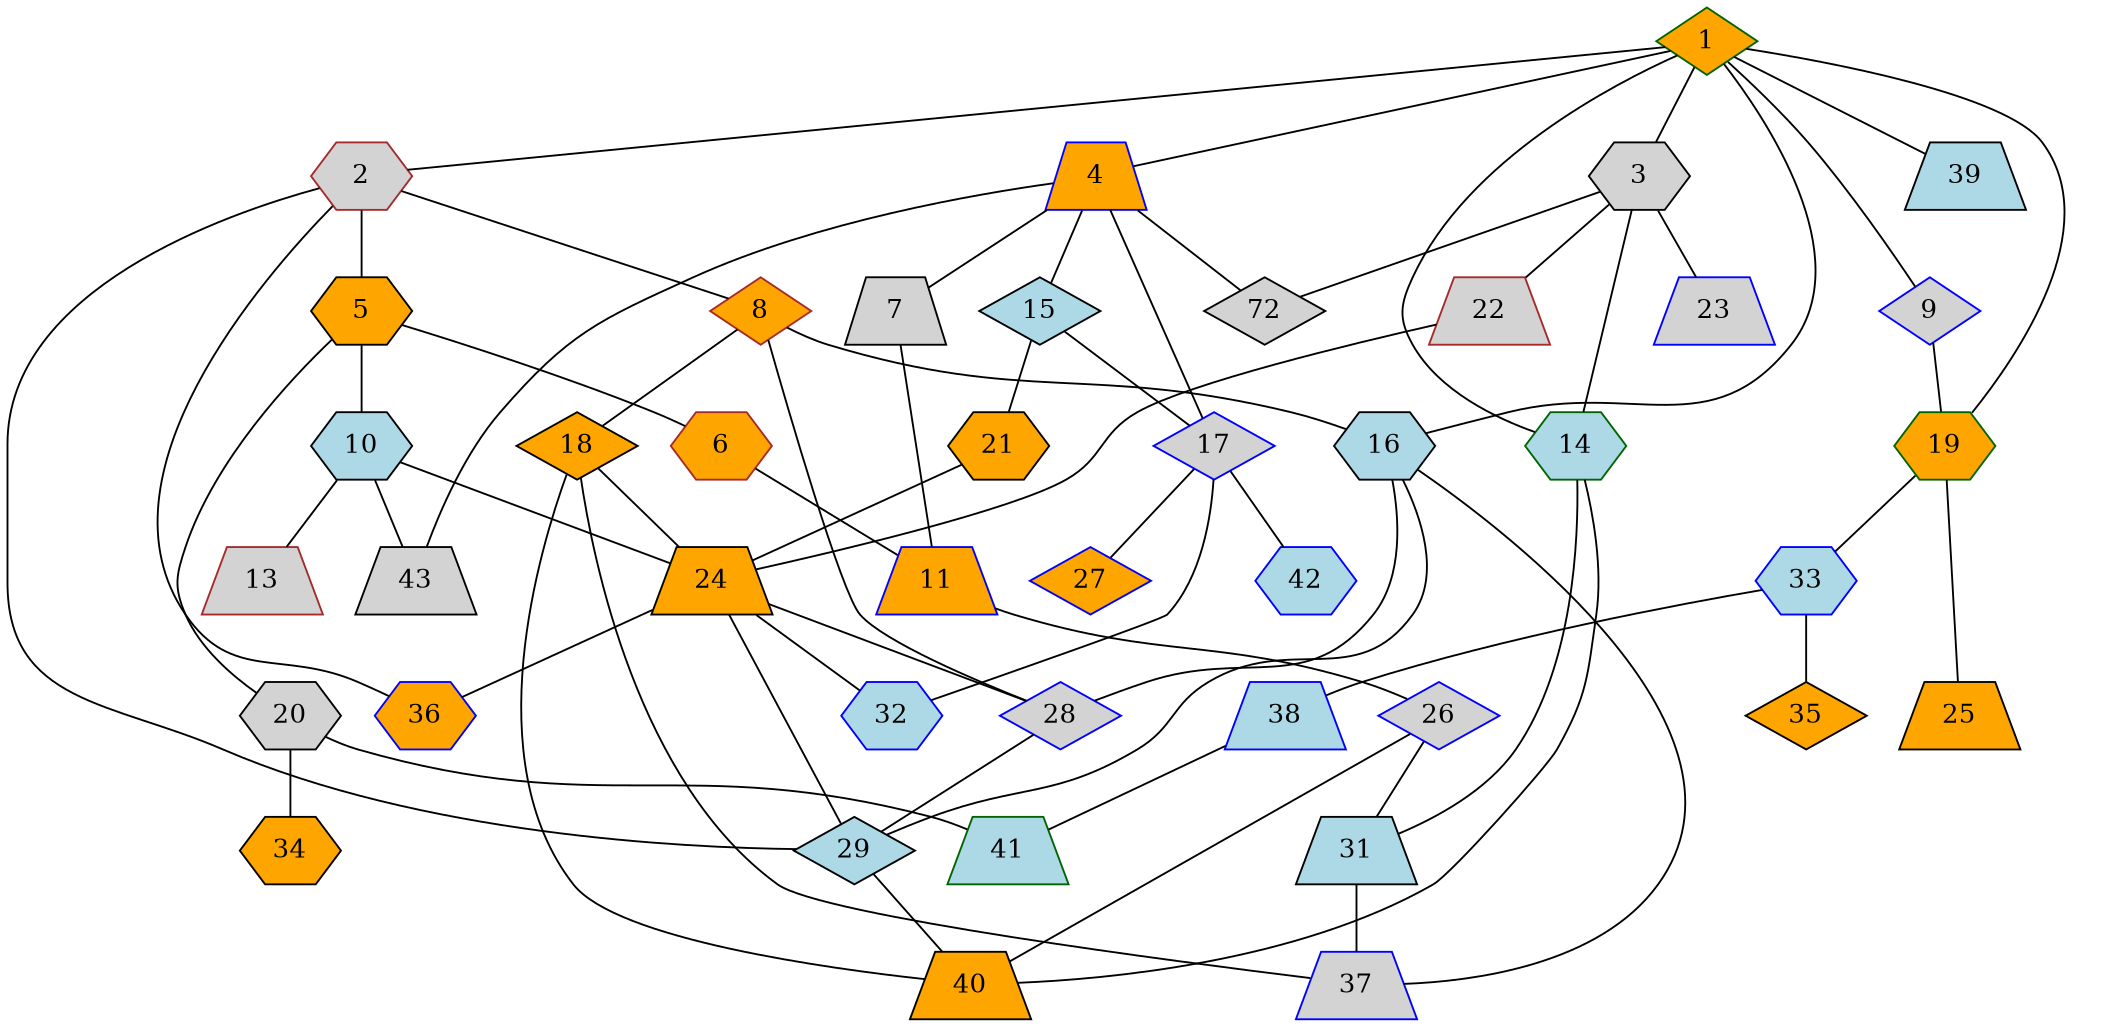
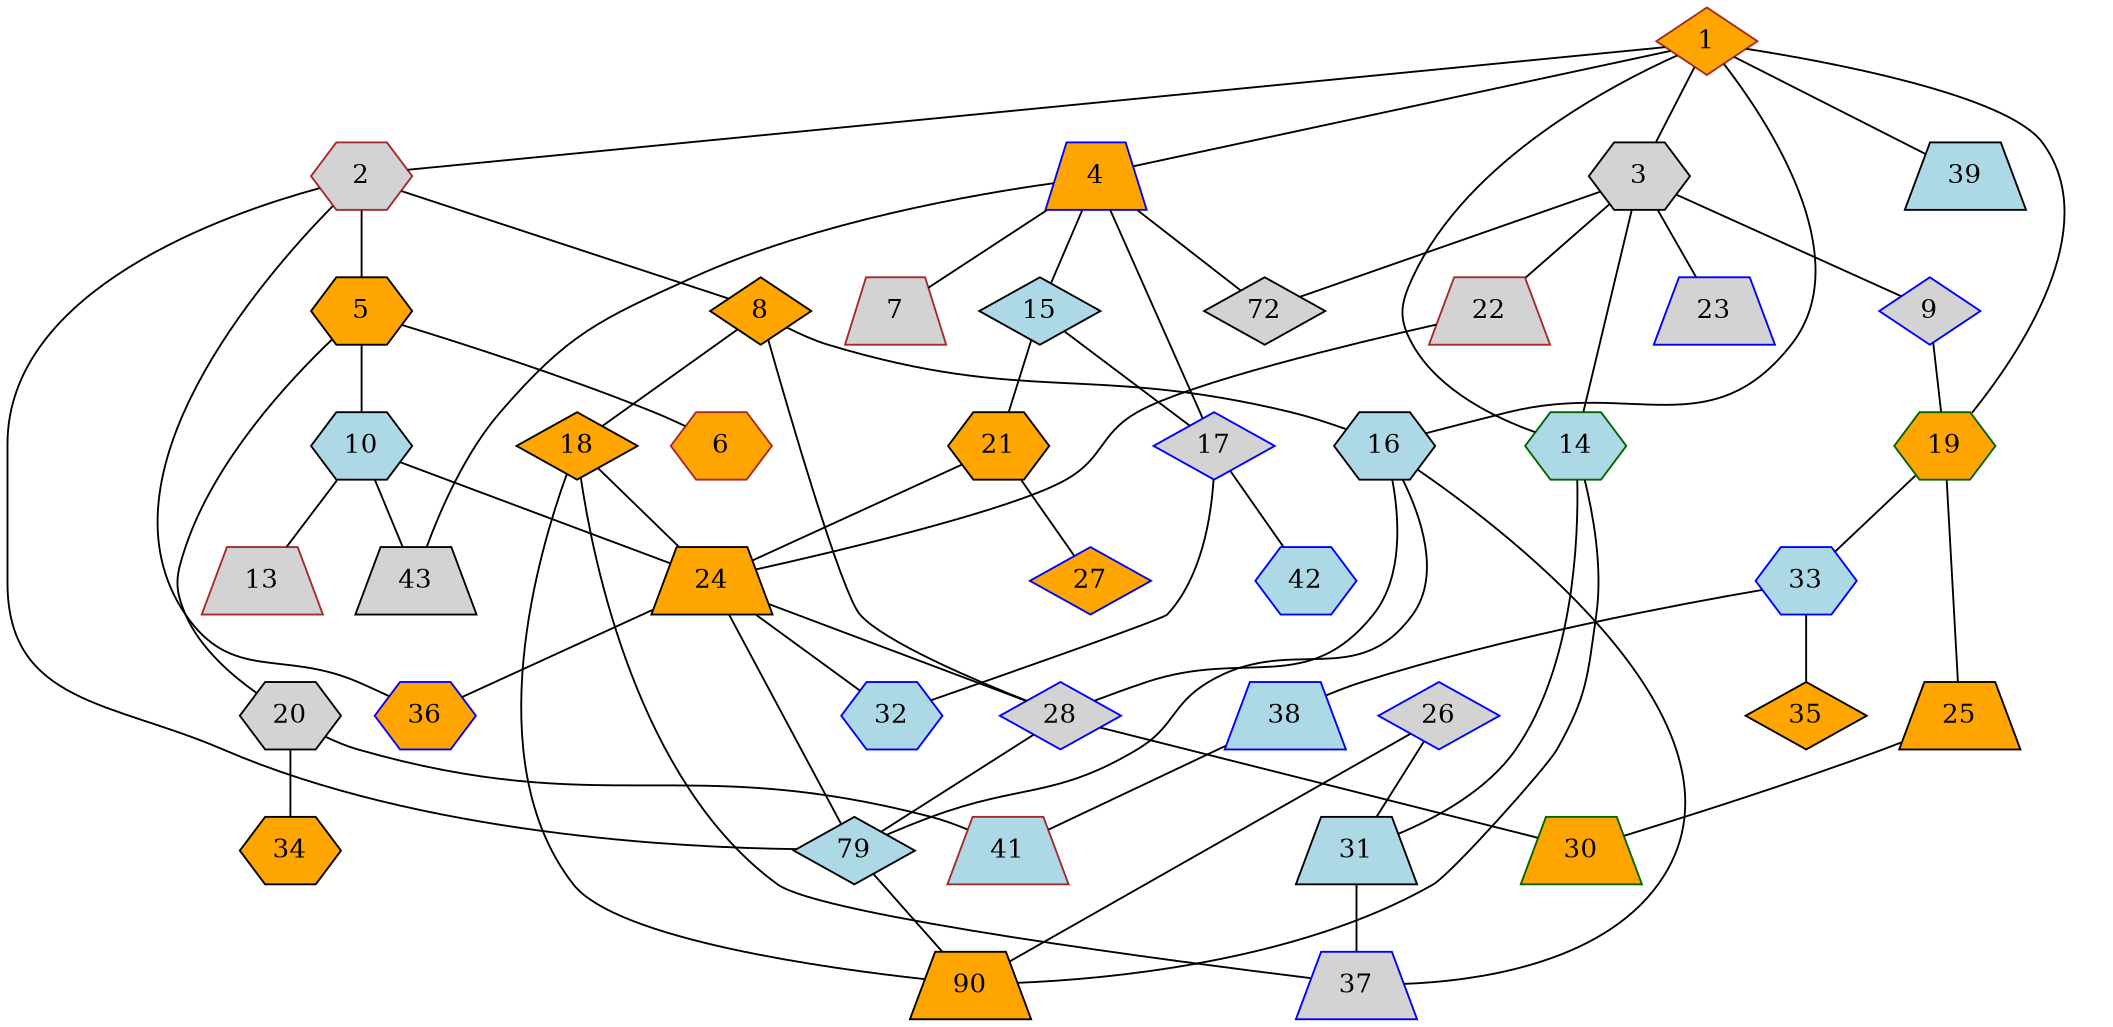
node "1": color darkgreen -> brown
edge "1" -- "9": now "3" -- "9"
node "8": color brown -> black
node "7": color black -> brown
edge "17" -- "27": now "21" -- "27"
node "11": removed
node "29": label "29" -> "79"
node "41": color darkgreen -> brown
node "30": added
node "40": label "40" -> "90"
